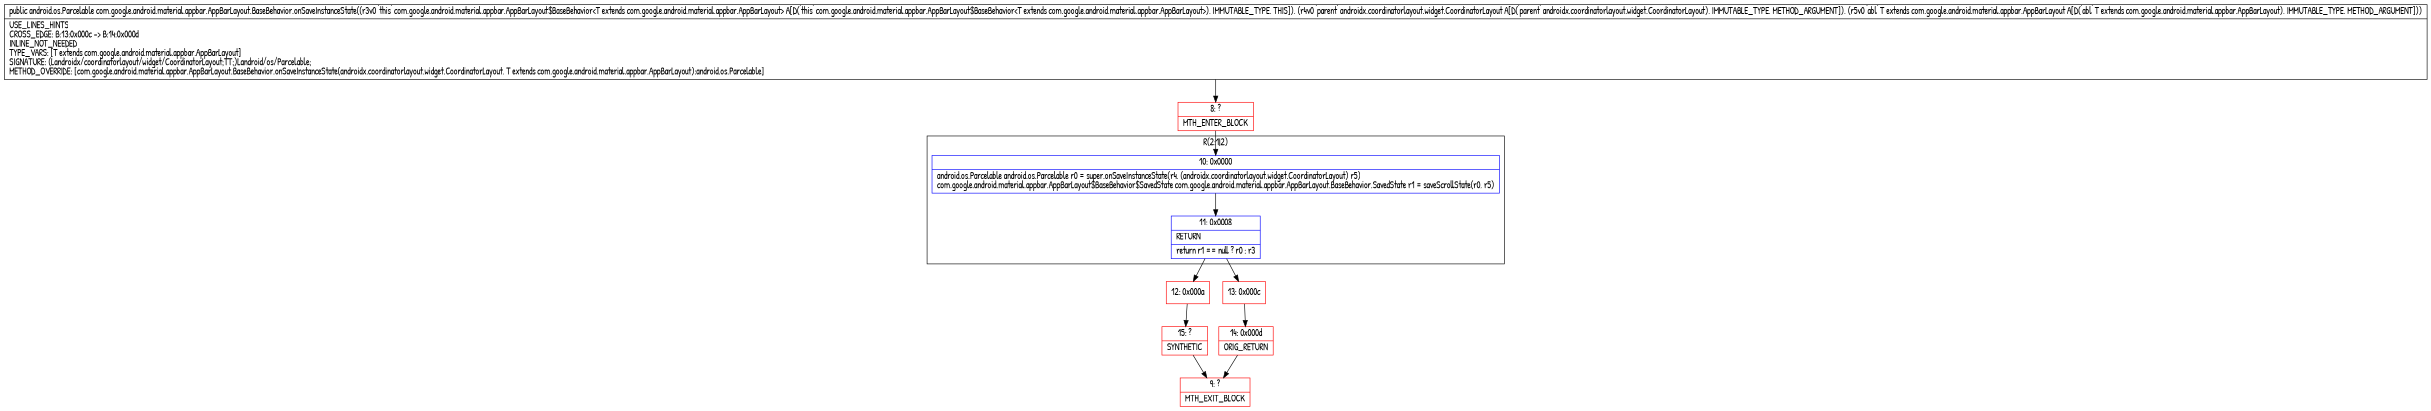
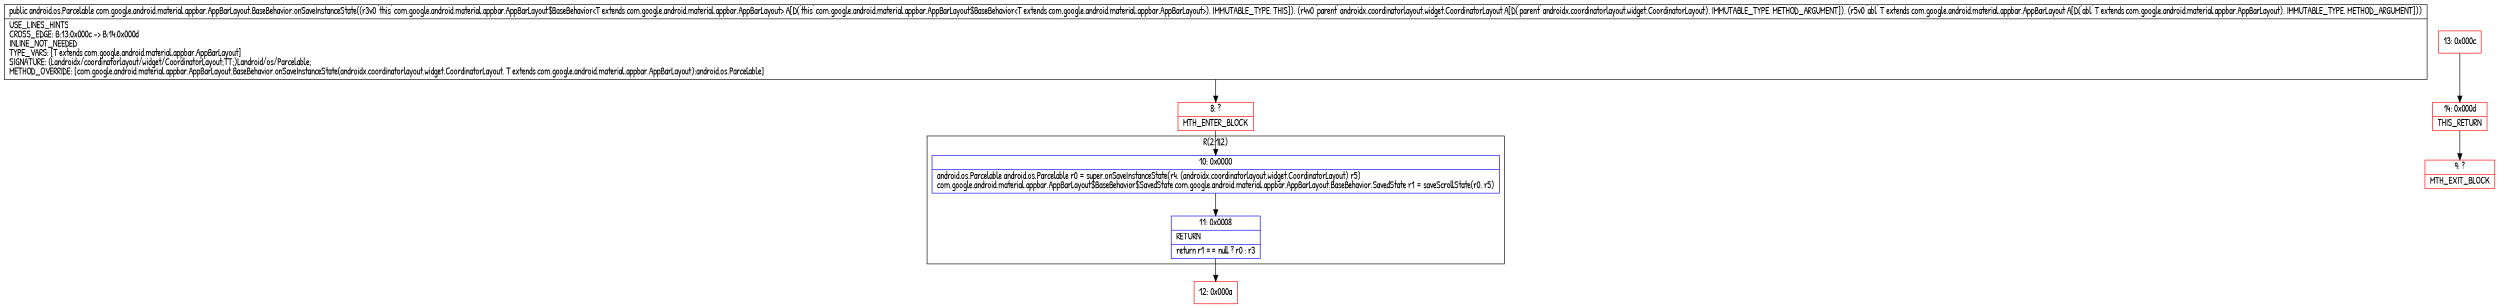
edge "11: 0x0008" -> "13: 0x000c": removed
node "15: ?": removed
node "14: 0x000d": text "ORIG_RETURN" -> "THIS_RETURN"
